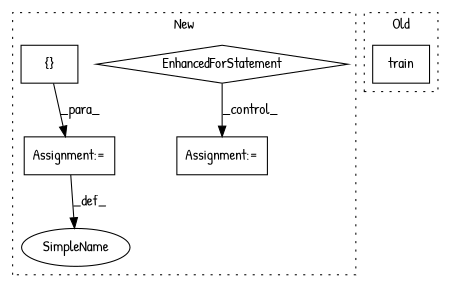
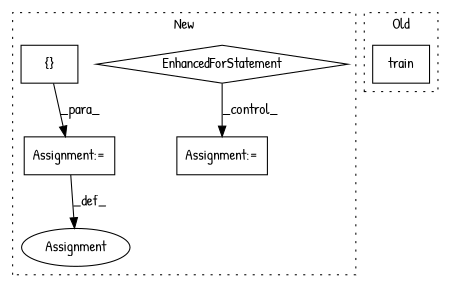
node "SimpleName": label "SimpleName" -> "Assignment"
